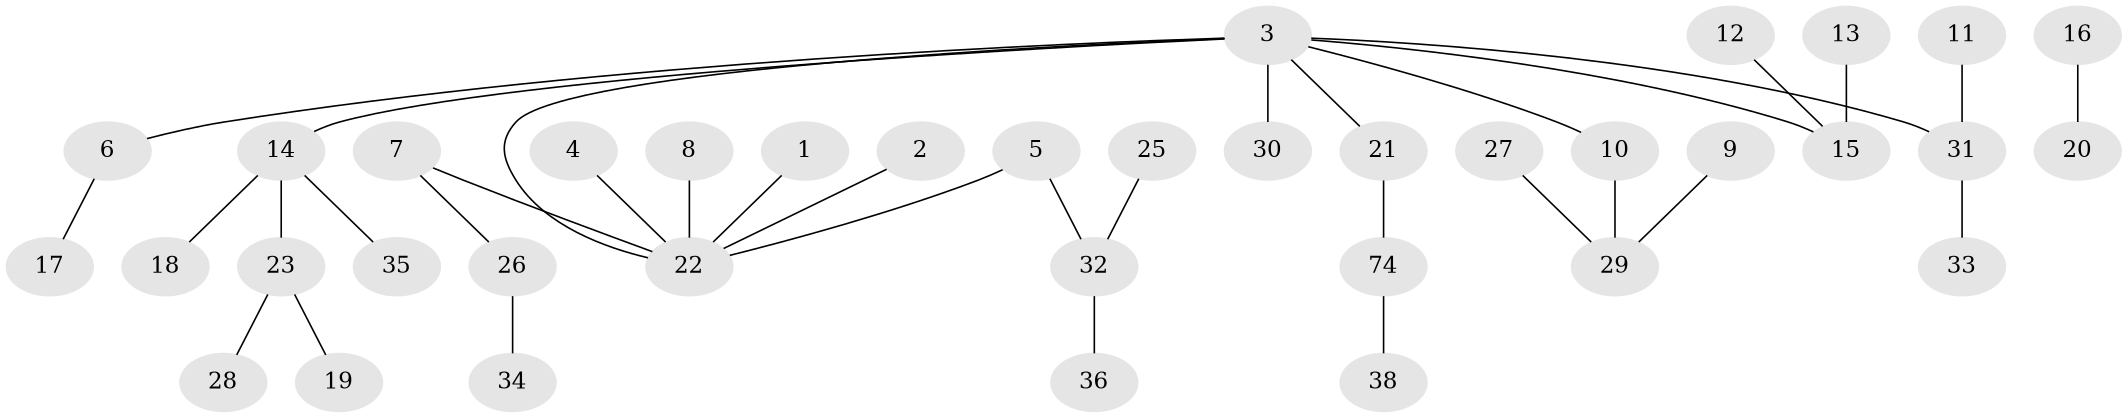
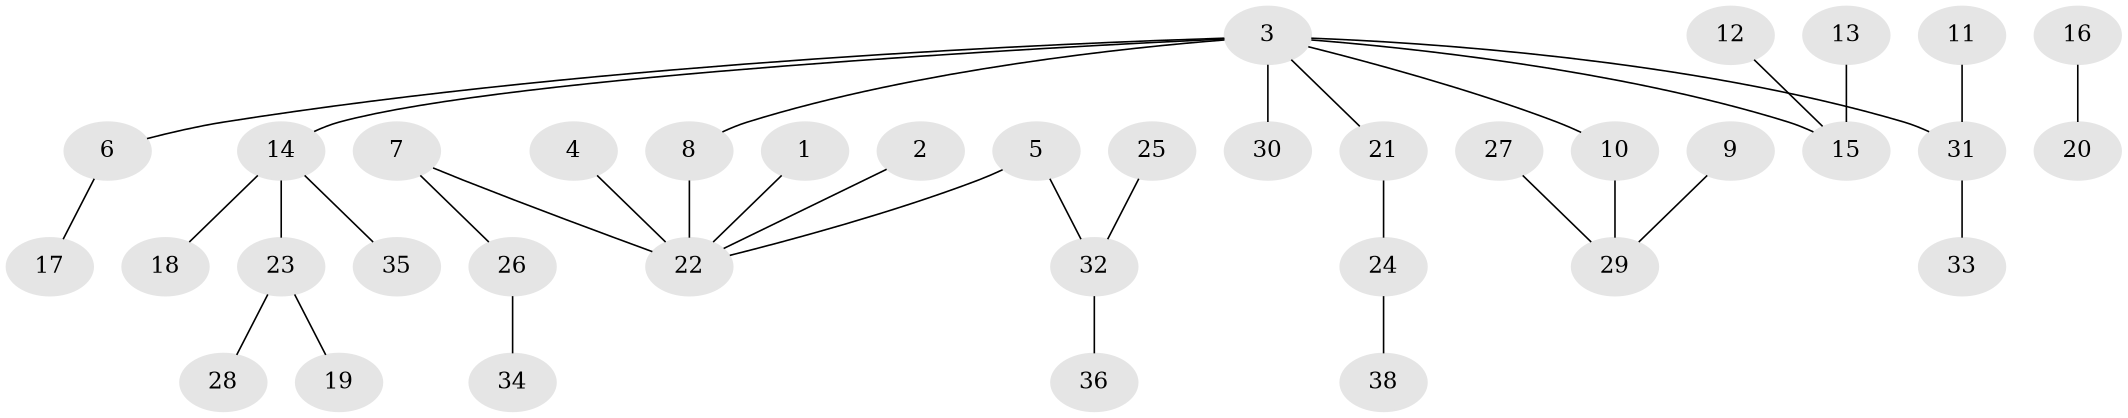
edge "3" -- "22": now "3" -- "8"
node "74": label "74" -> "24"
